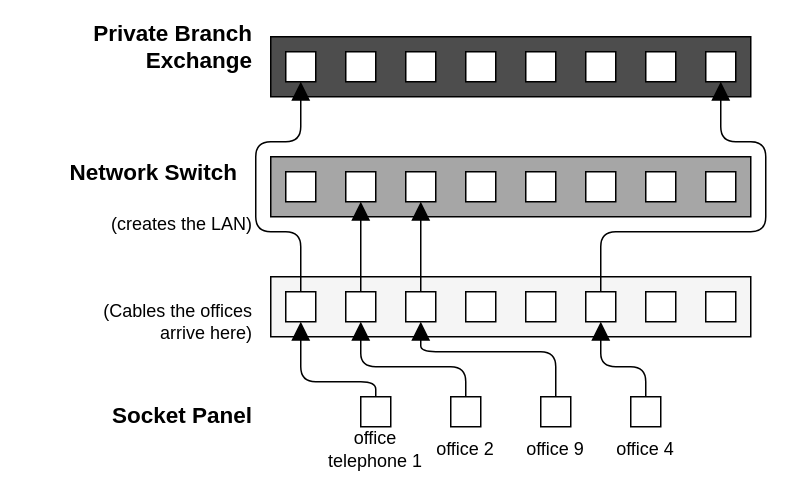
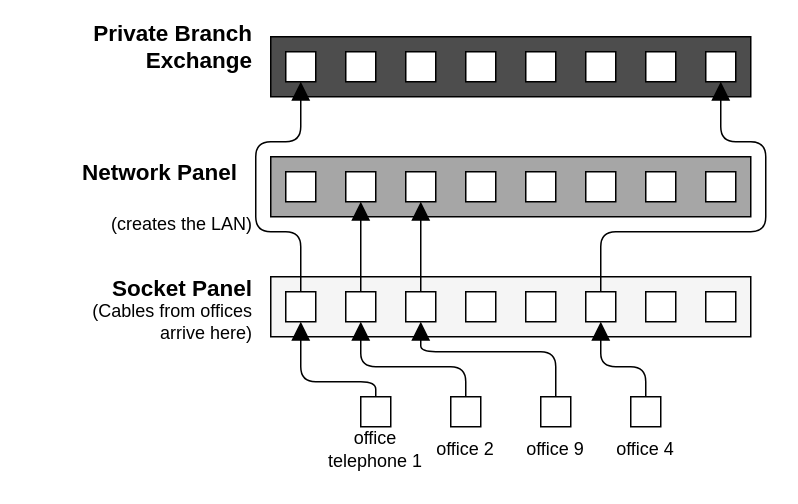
node "Network Switch": label "Network Switch" -> "Network Panel"
node "(Cables the offices arrive here)": label "(Cables the offices arrive here)" -> "(Cables from offices arrive here)"
node "Socket Panel": moved (151, 415) -> (151, 287)
